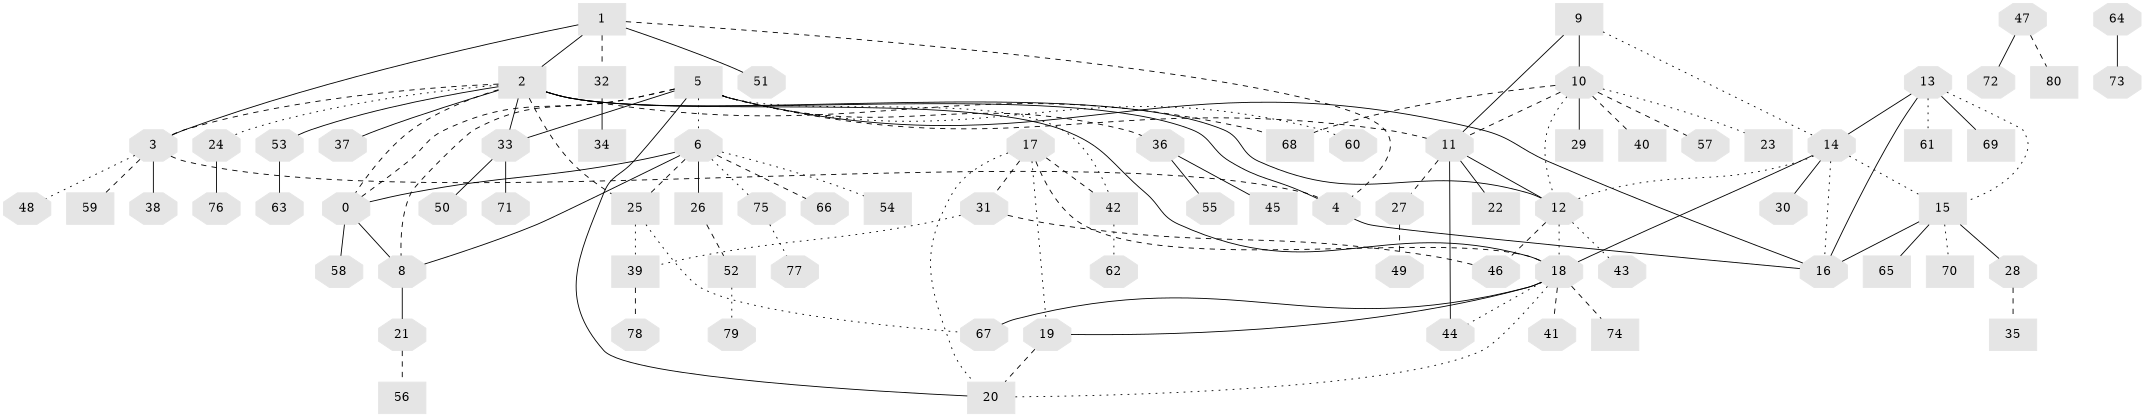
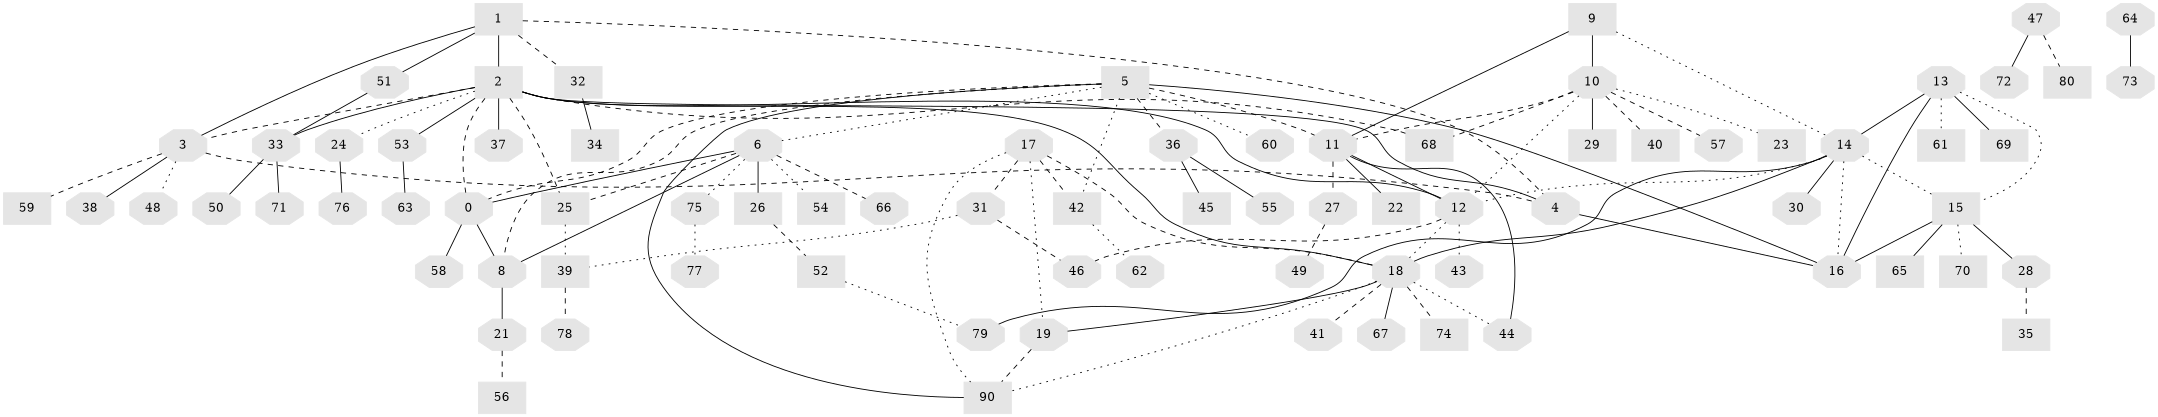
edge "5" -- "33": now "51" -- "33"
edge "14" -- "79": added
edge "25" -- "67": removed
node "20": label "20" -> "90"
